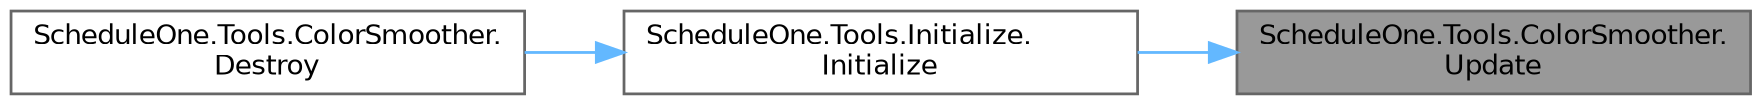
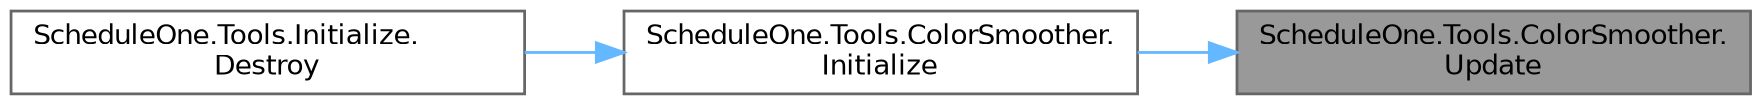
node "ScheduleOne.Tools.ColorSmoother. Destroy": label "ScheduleOne.Tools.ColorSmoother. Destroy" -> "ScheduleOne.Tools.Initialize. Destroy"
node "ScheduleOne.Tools.Initialize. Initialize": label "ScheduleOne.Tools.Initialize. Initialize" -> "ScheduleOne.Tools.ColorSmoother. Initialize"
